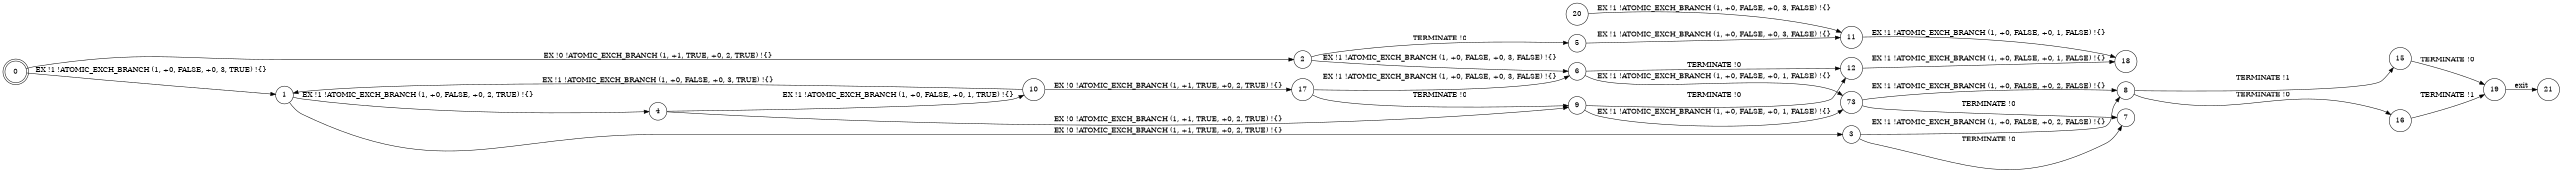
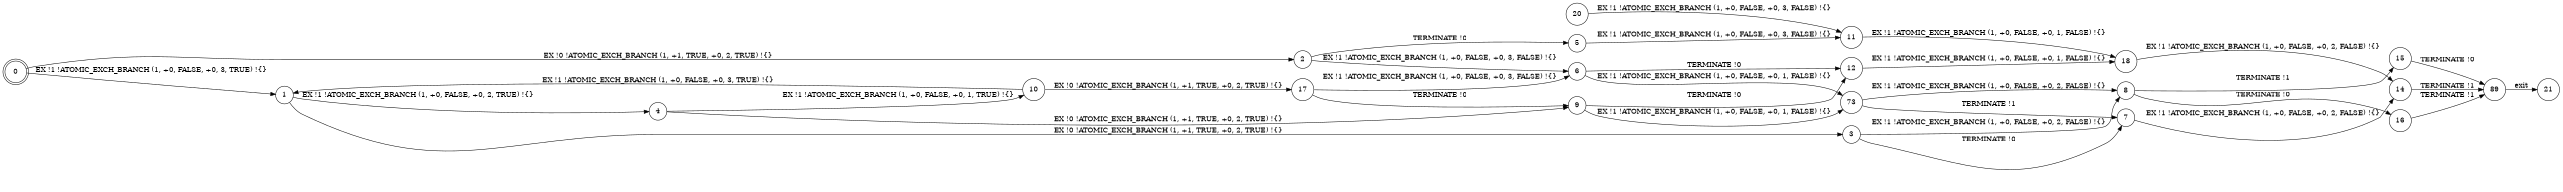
node "14": added
node "19": label "19" -> "89"
edge "73" -> "7": label "TERMINATE !0" -> "TERMINATE !1"
